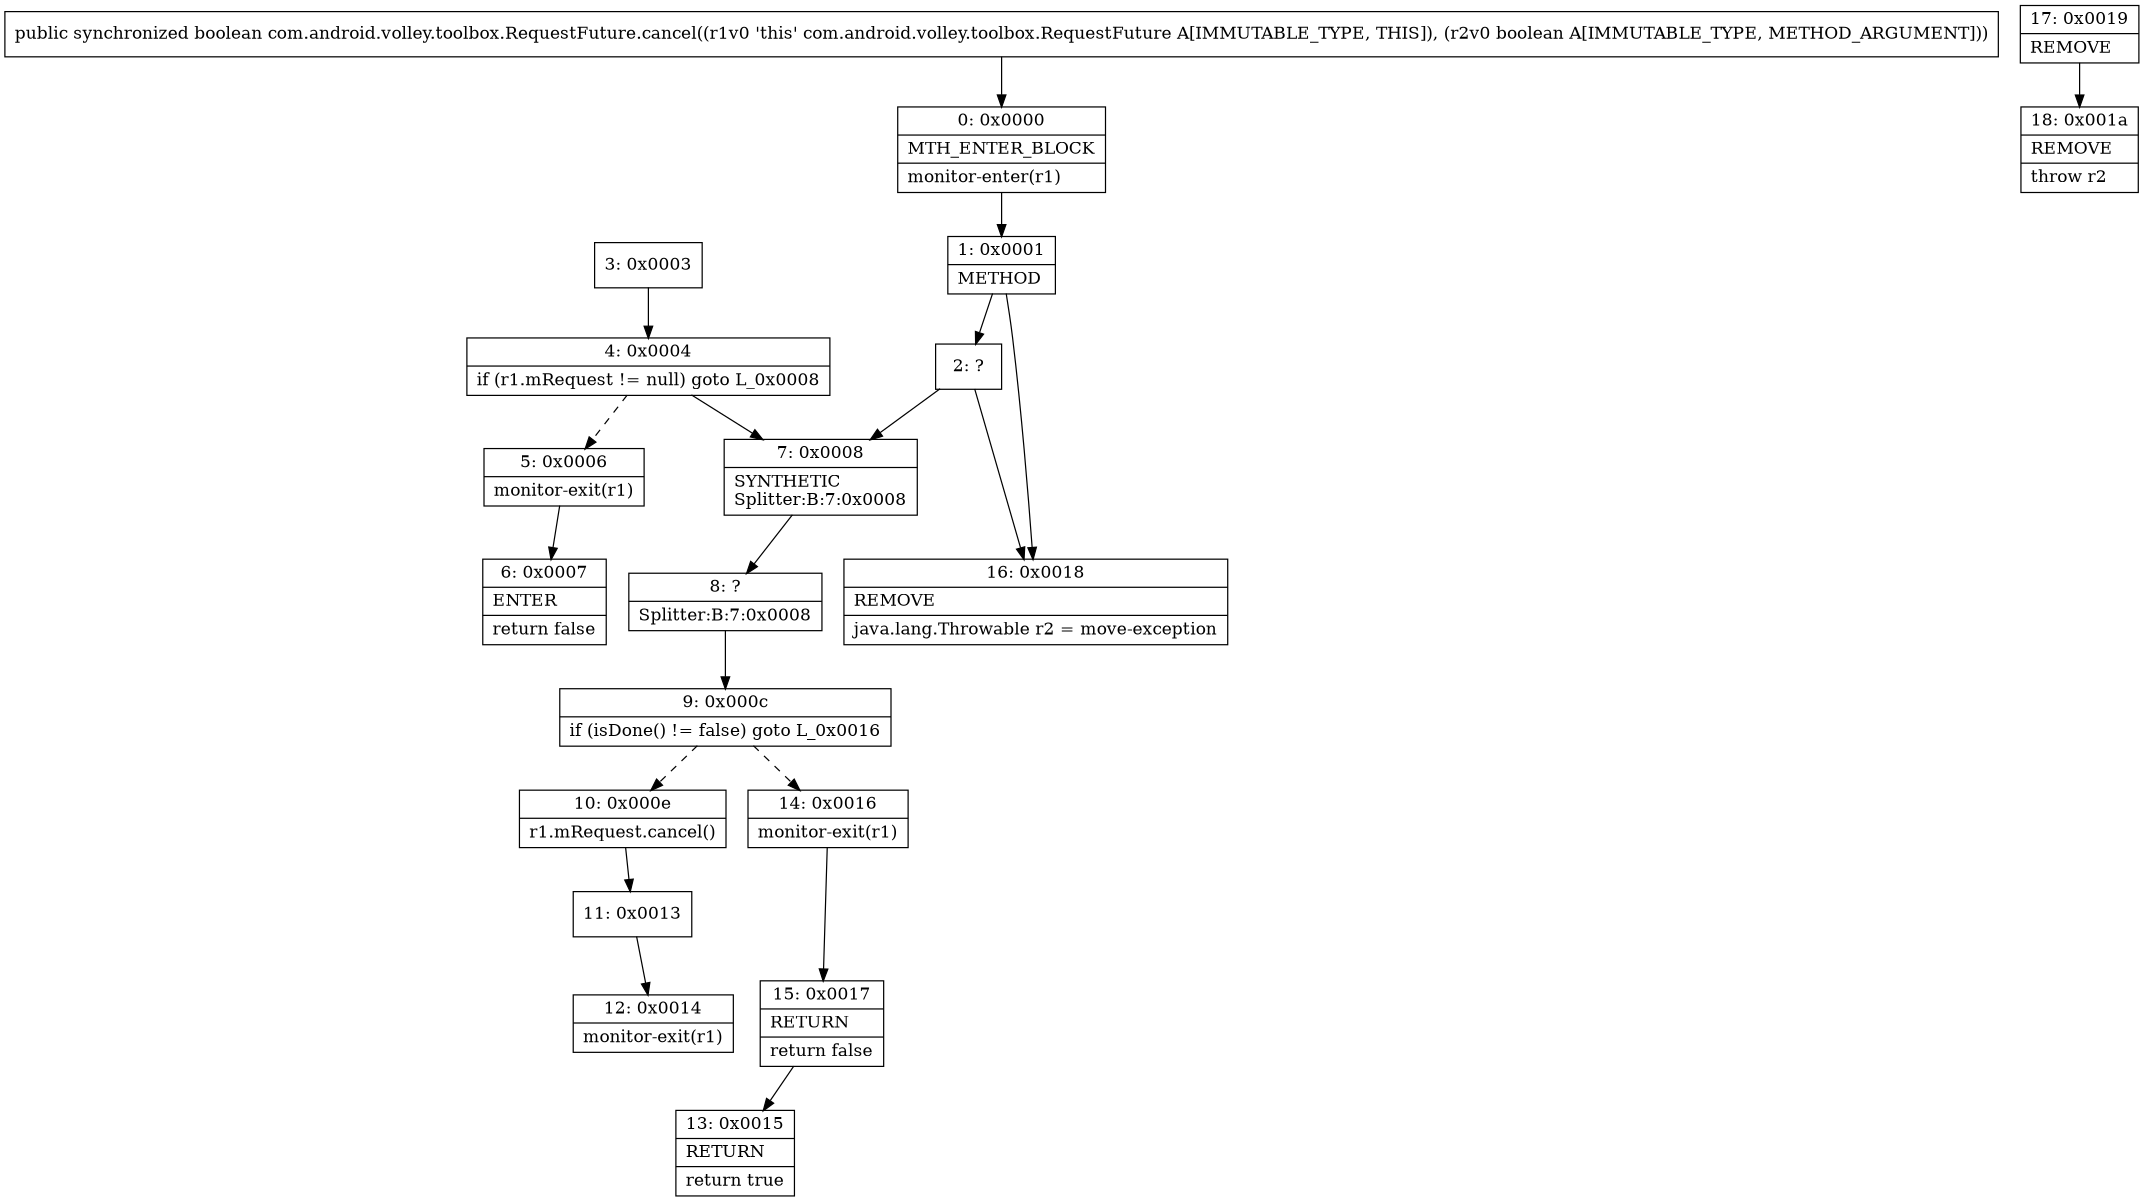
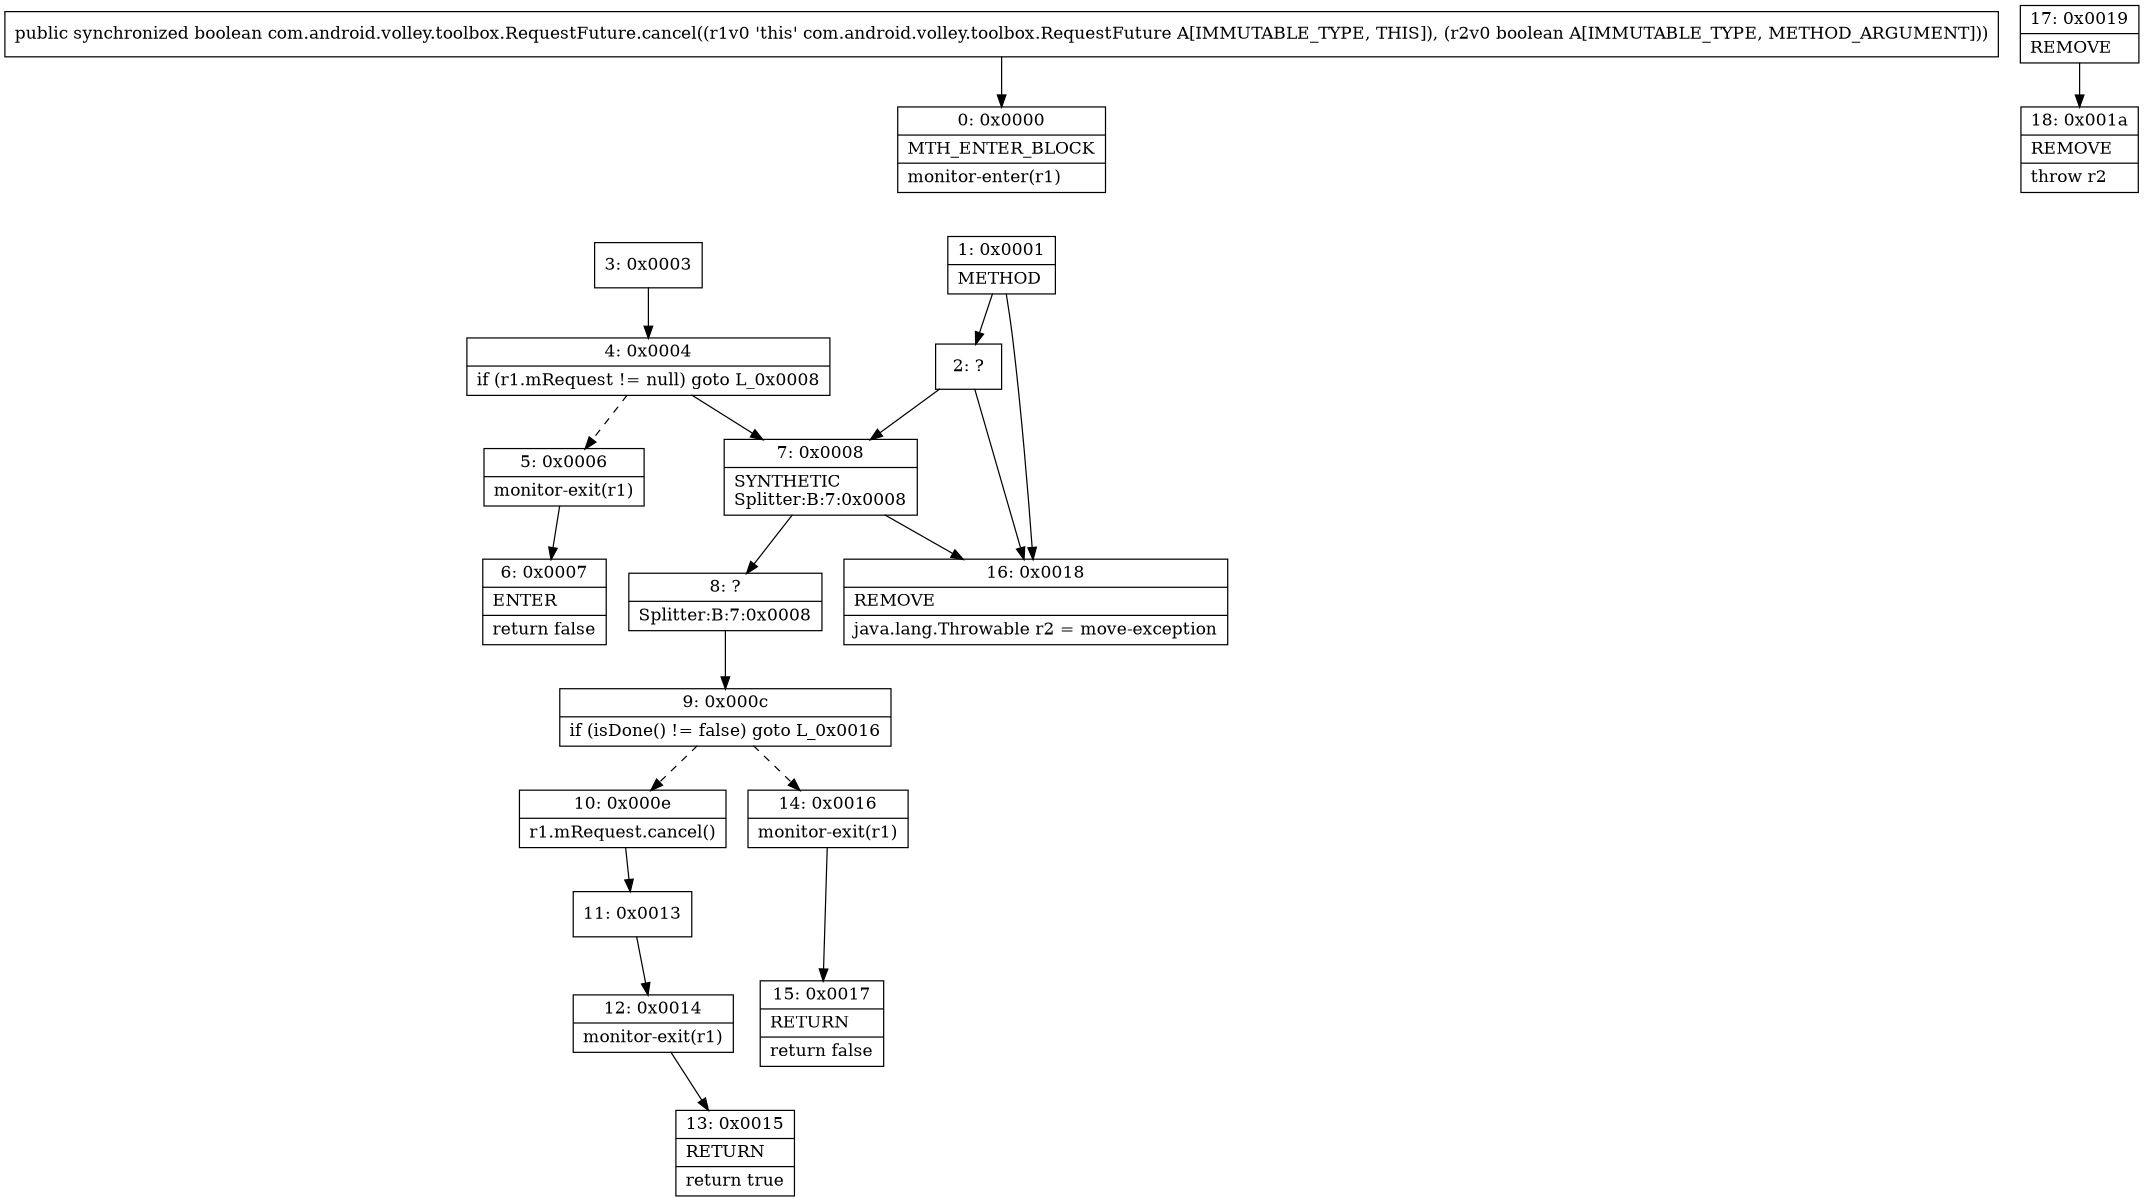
edge "0: 0x0000" -> "1: 0x0001": removed
edge "7: 0x0008" -> "16: 0x0018": added
edge "15: 0x0017" -> "13: 0x0015": now "12: 0x0014" -> "13: 0x0015"
